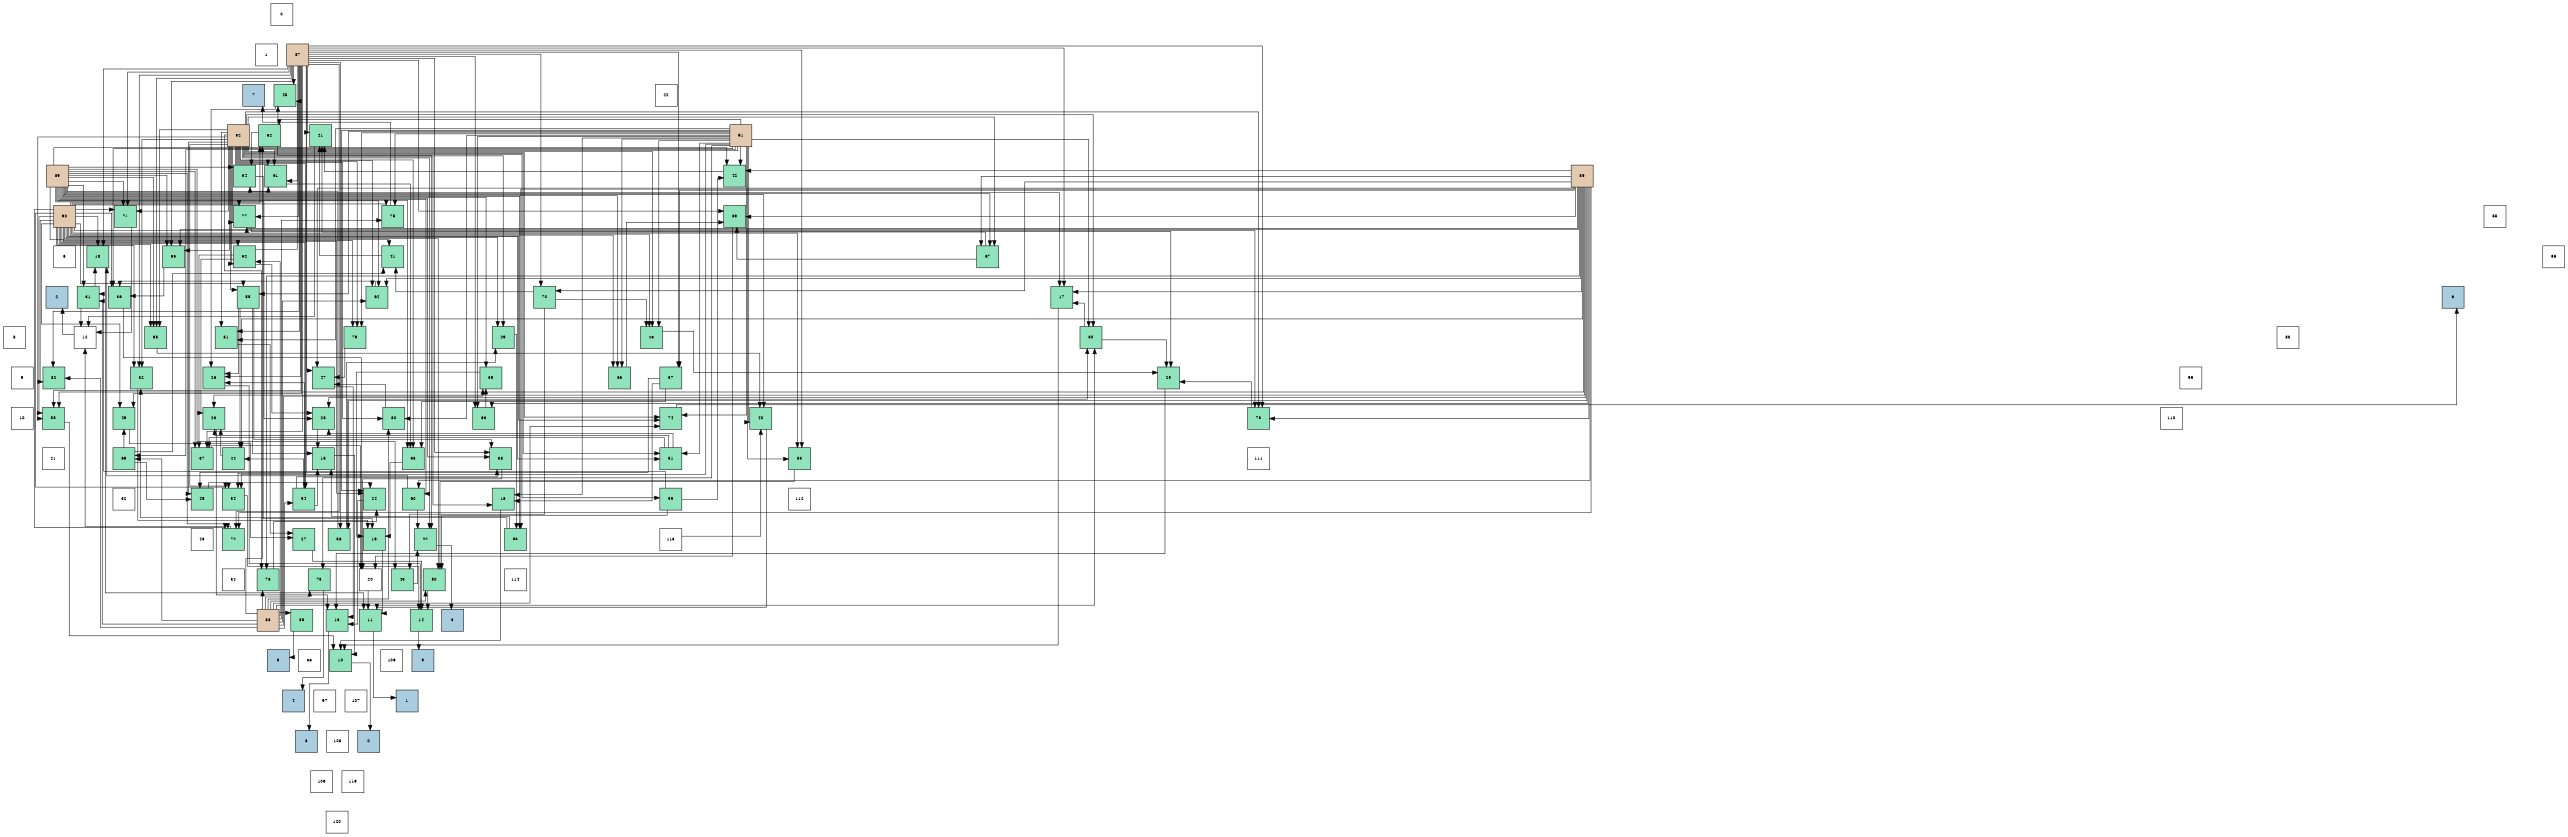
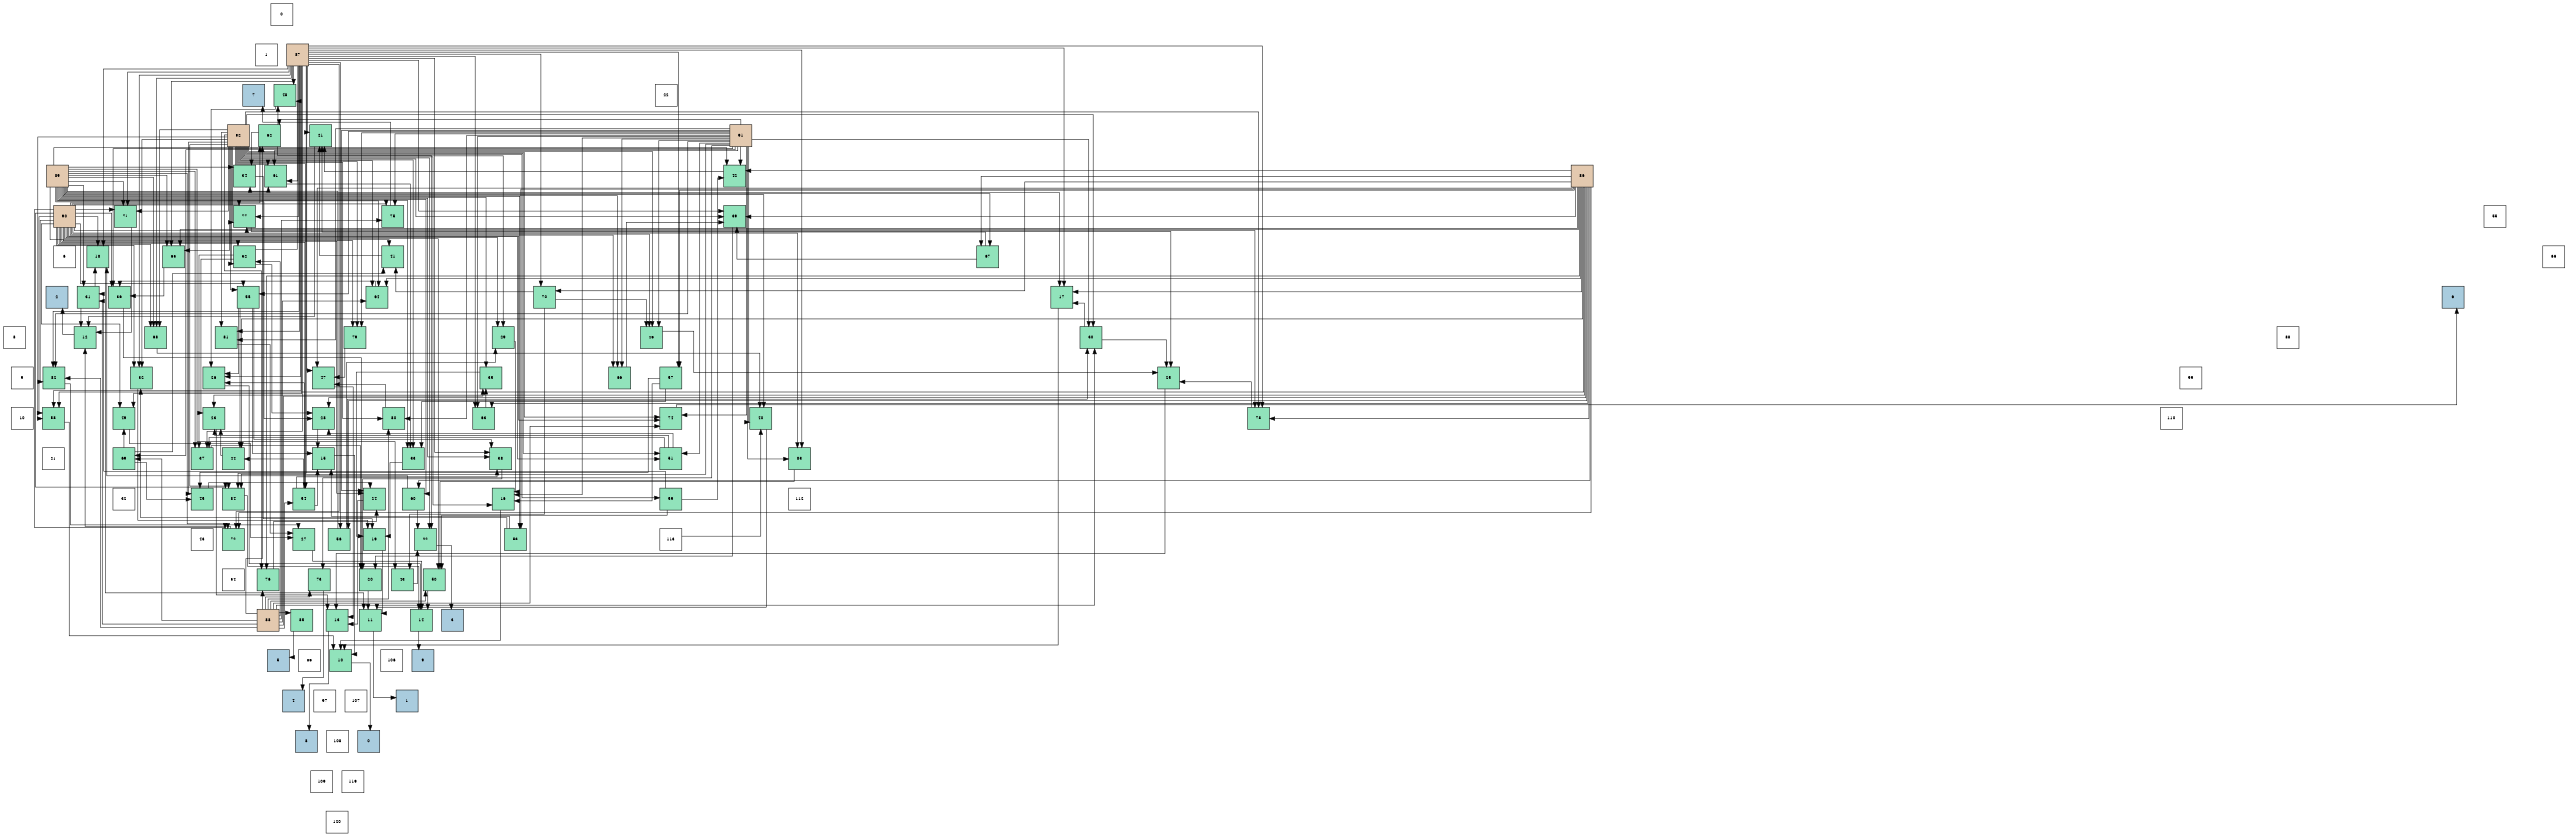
edge "92" -> "67": now "92" -> "39"
edge "91" -> "82": added
node "12": fillcolor #ffffff -> #91e3bb
node "111": removed
edge "29" -> "53": now "29" -> "16"
edge "82" -> "27": added
node "20": fillcolor #ffffff -> #91e3bb
node "114": removed
